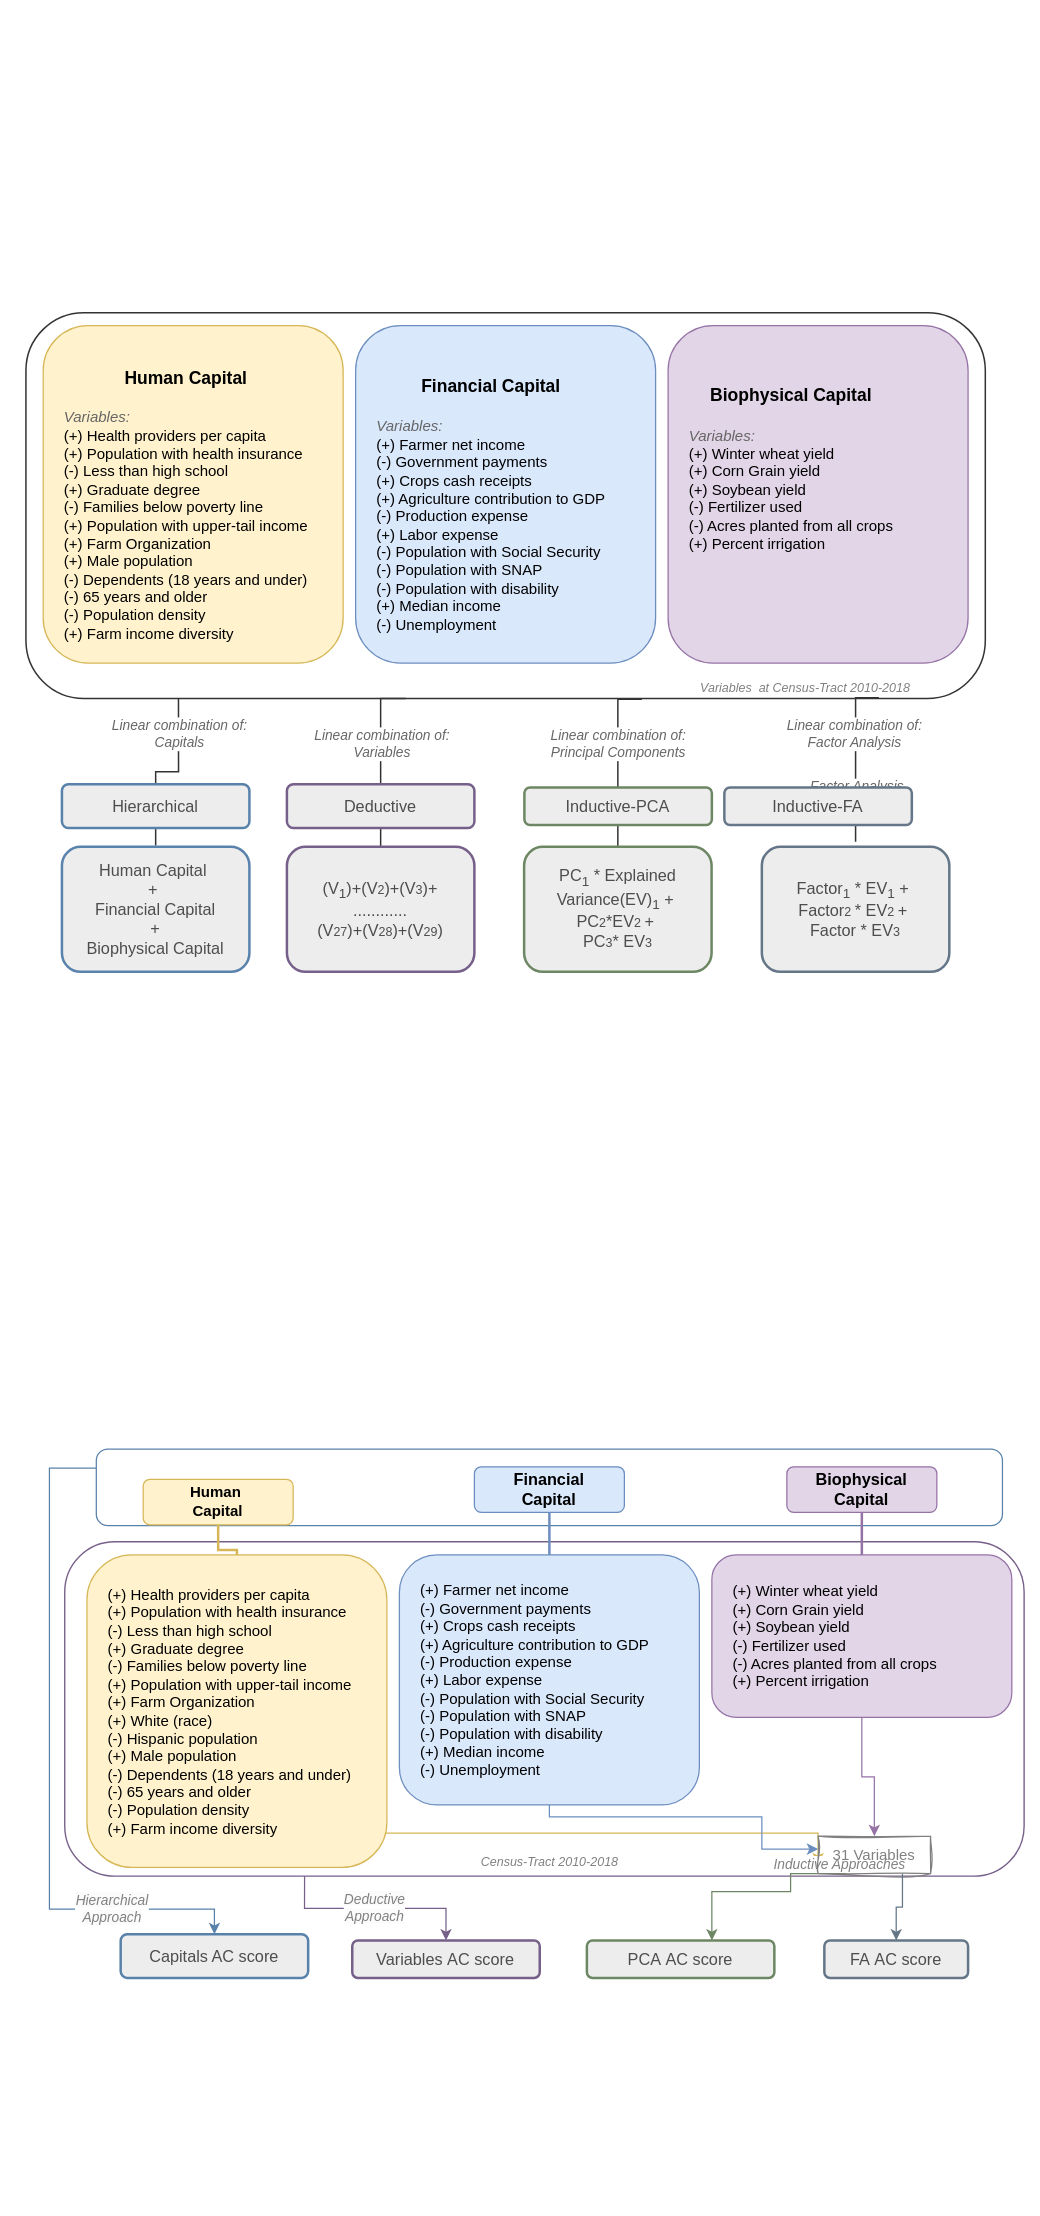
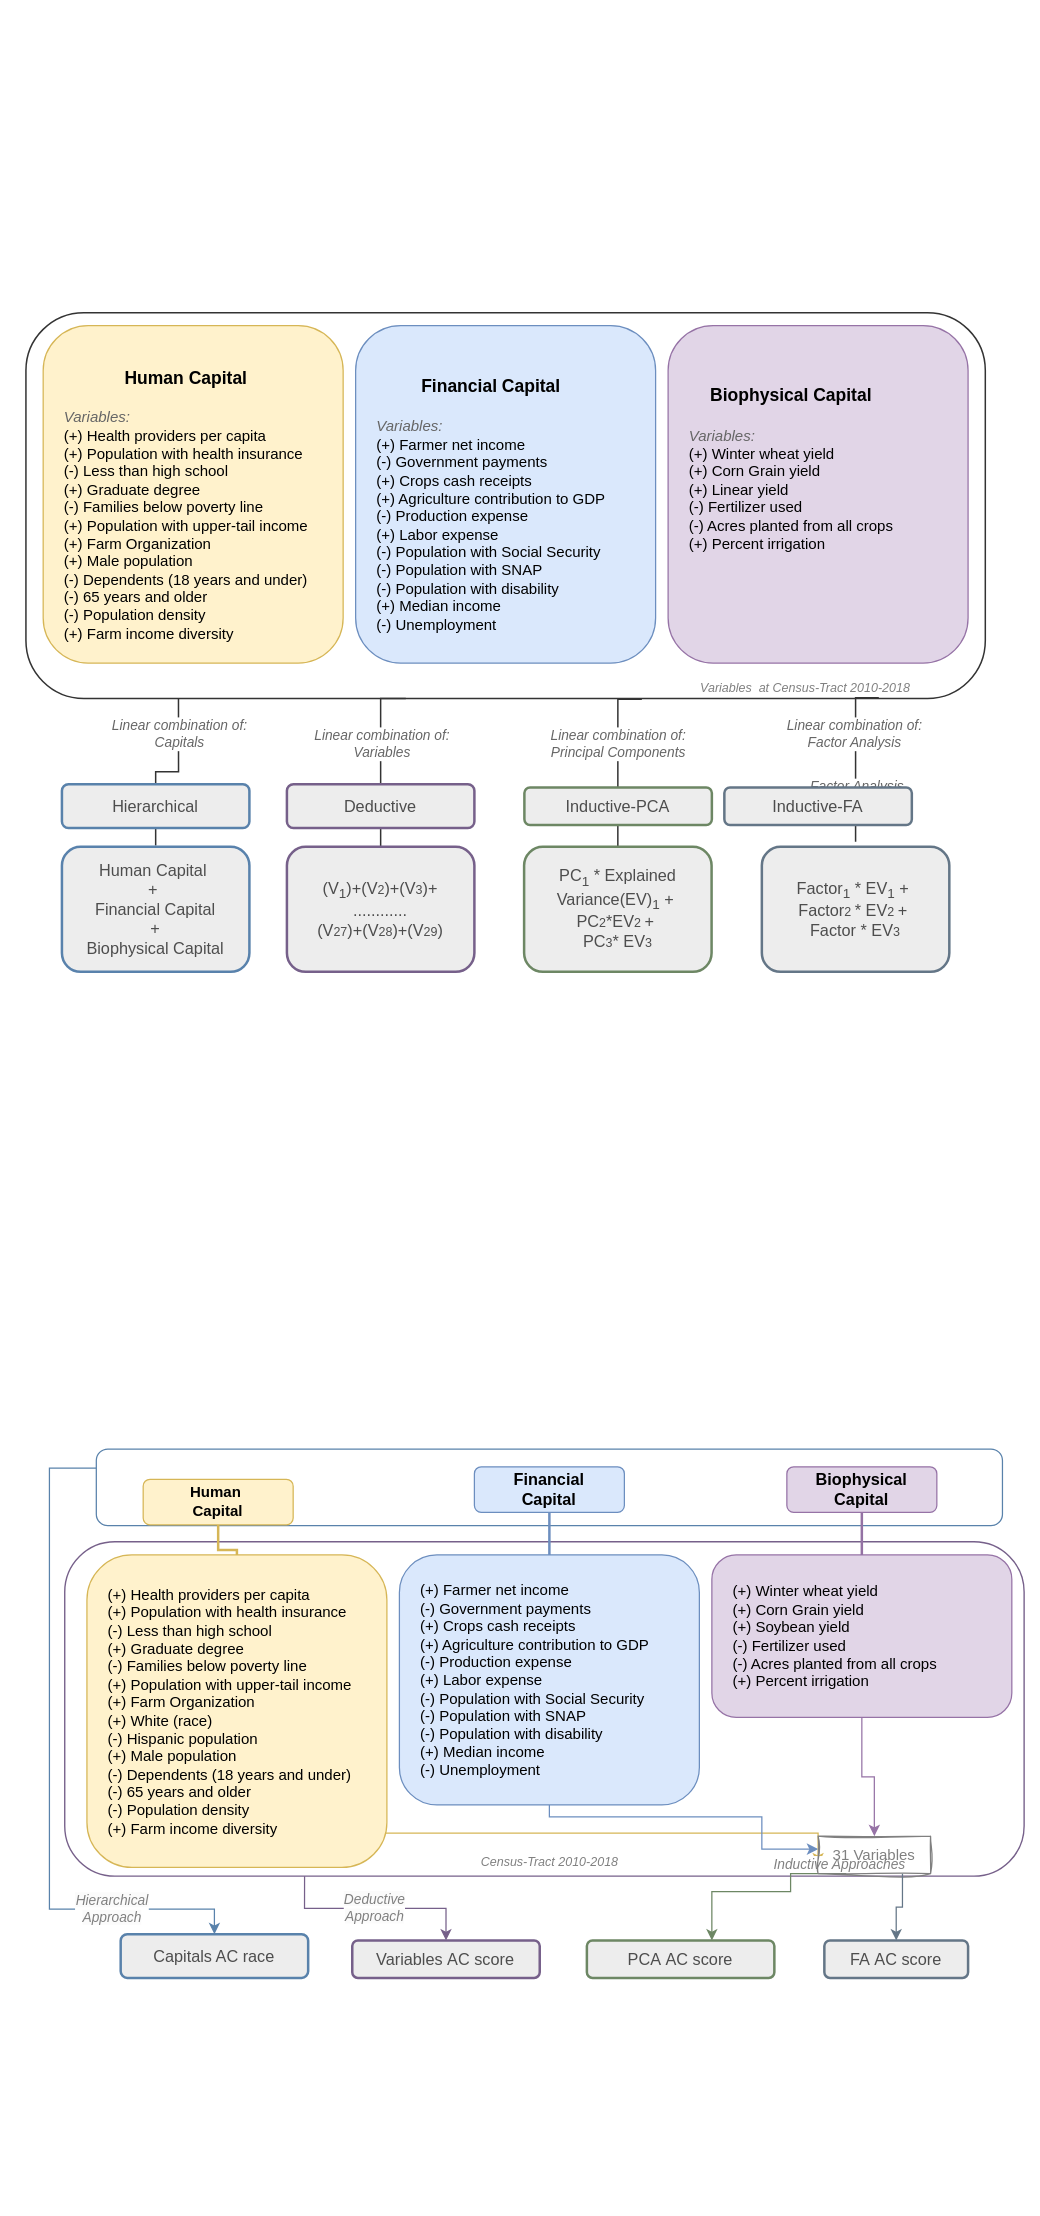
node "Biophysical Capital Variables: (+) Winter wheat yield (+) Corn Grain yield (+) Soybean yield (-) Fertilizer used (-) Acres planted from all crops (+) Percent irrigation": label "Biophysical Capital Variables: (+) Winter wheat yield (+) Corn Grain yield (+) Soybean yield (-) Fertilizer used (-) Acres planted from all crops (+) Percent irrigation" -> "Biophysical Capital Variables: (+) Winter wheat yield (+) Corn Grain yield (+) Linear yield (-) Fertilizer used (-) Acres planted from all crops (+) Percent irrigation"
node "Capitals AC score": label "Capitals AC score" -> "Capitals AC race"
